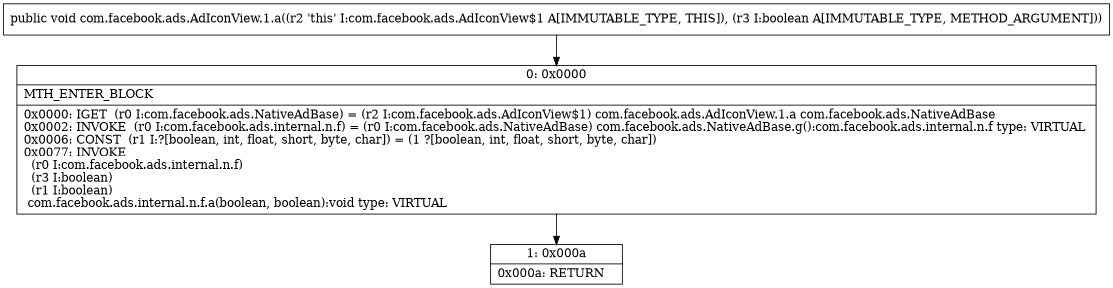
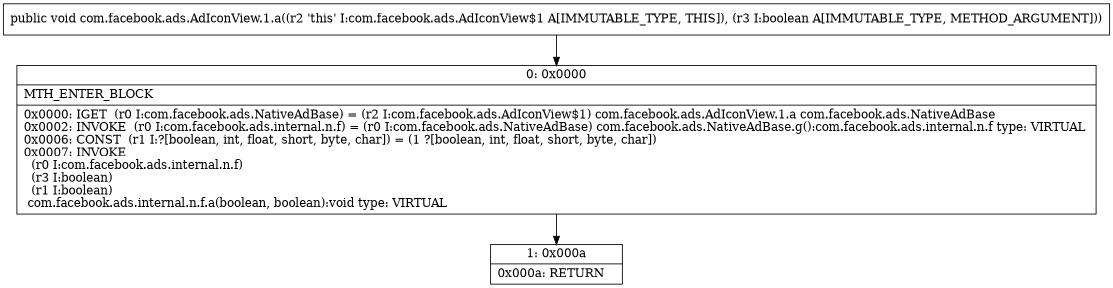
node "0: 0x0000": text "0x0077: INVOKE" -> "0x0007: INVOKE"
